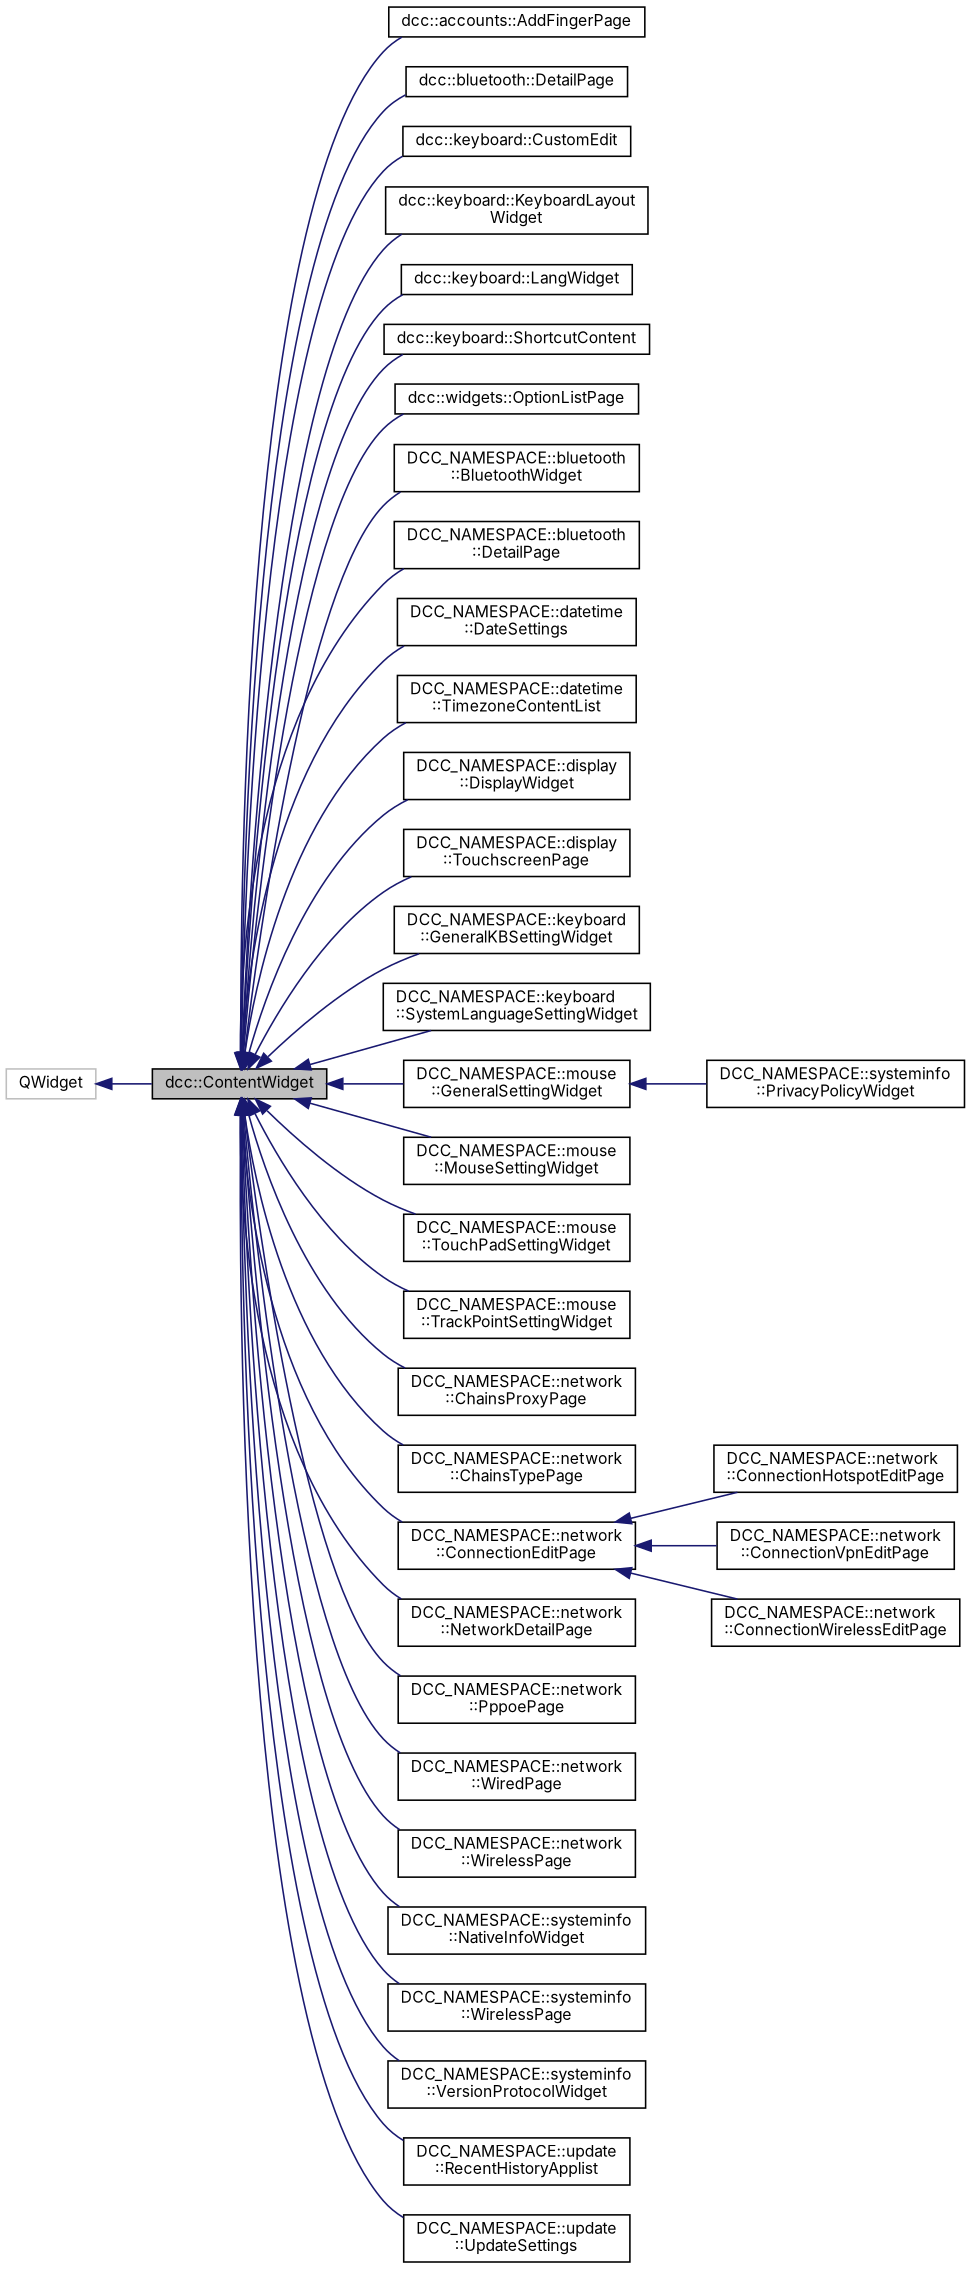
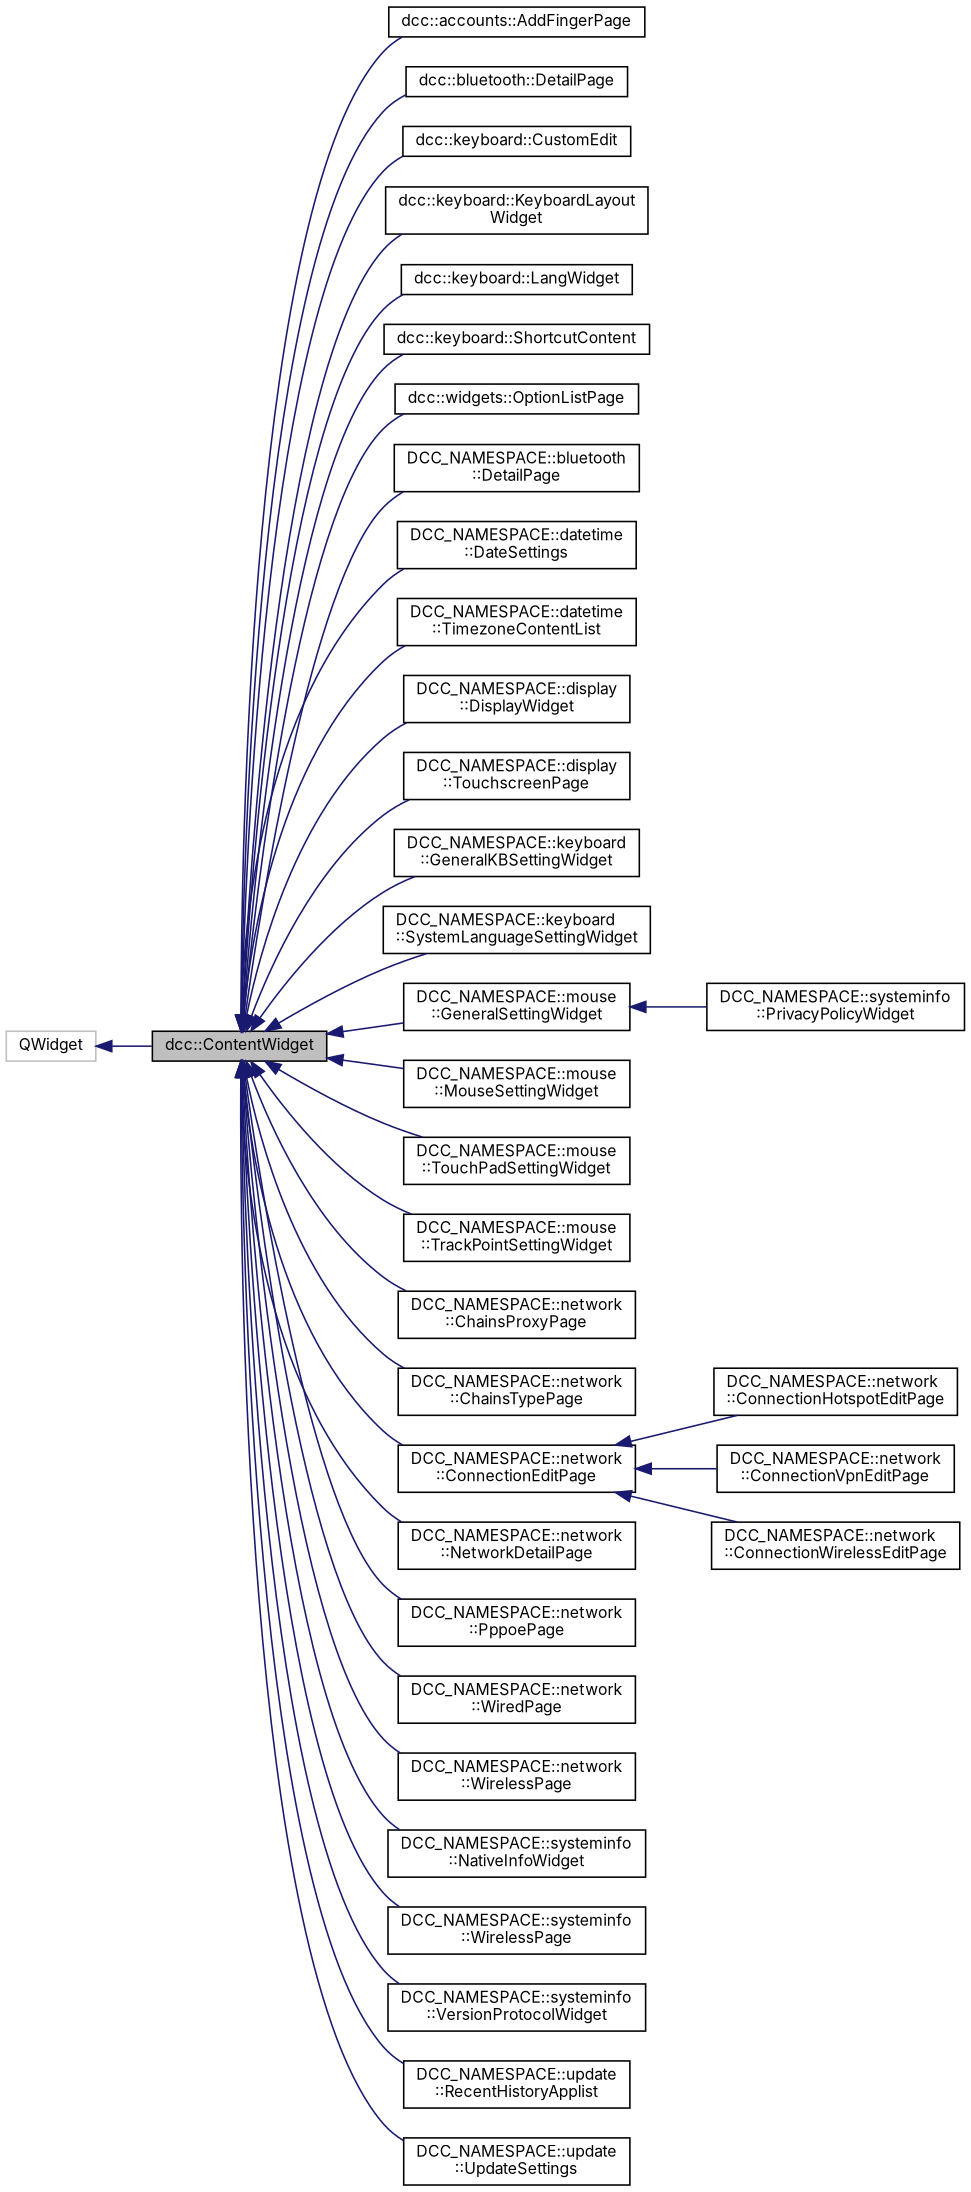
node "DCC_NAMESPACE::bluetooth ::BluetoothWidget": removed
